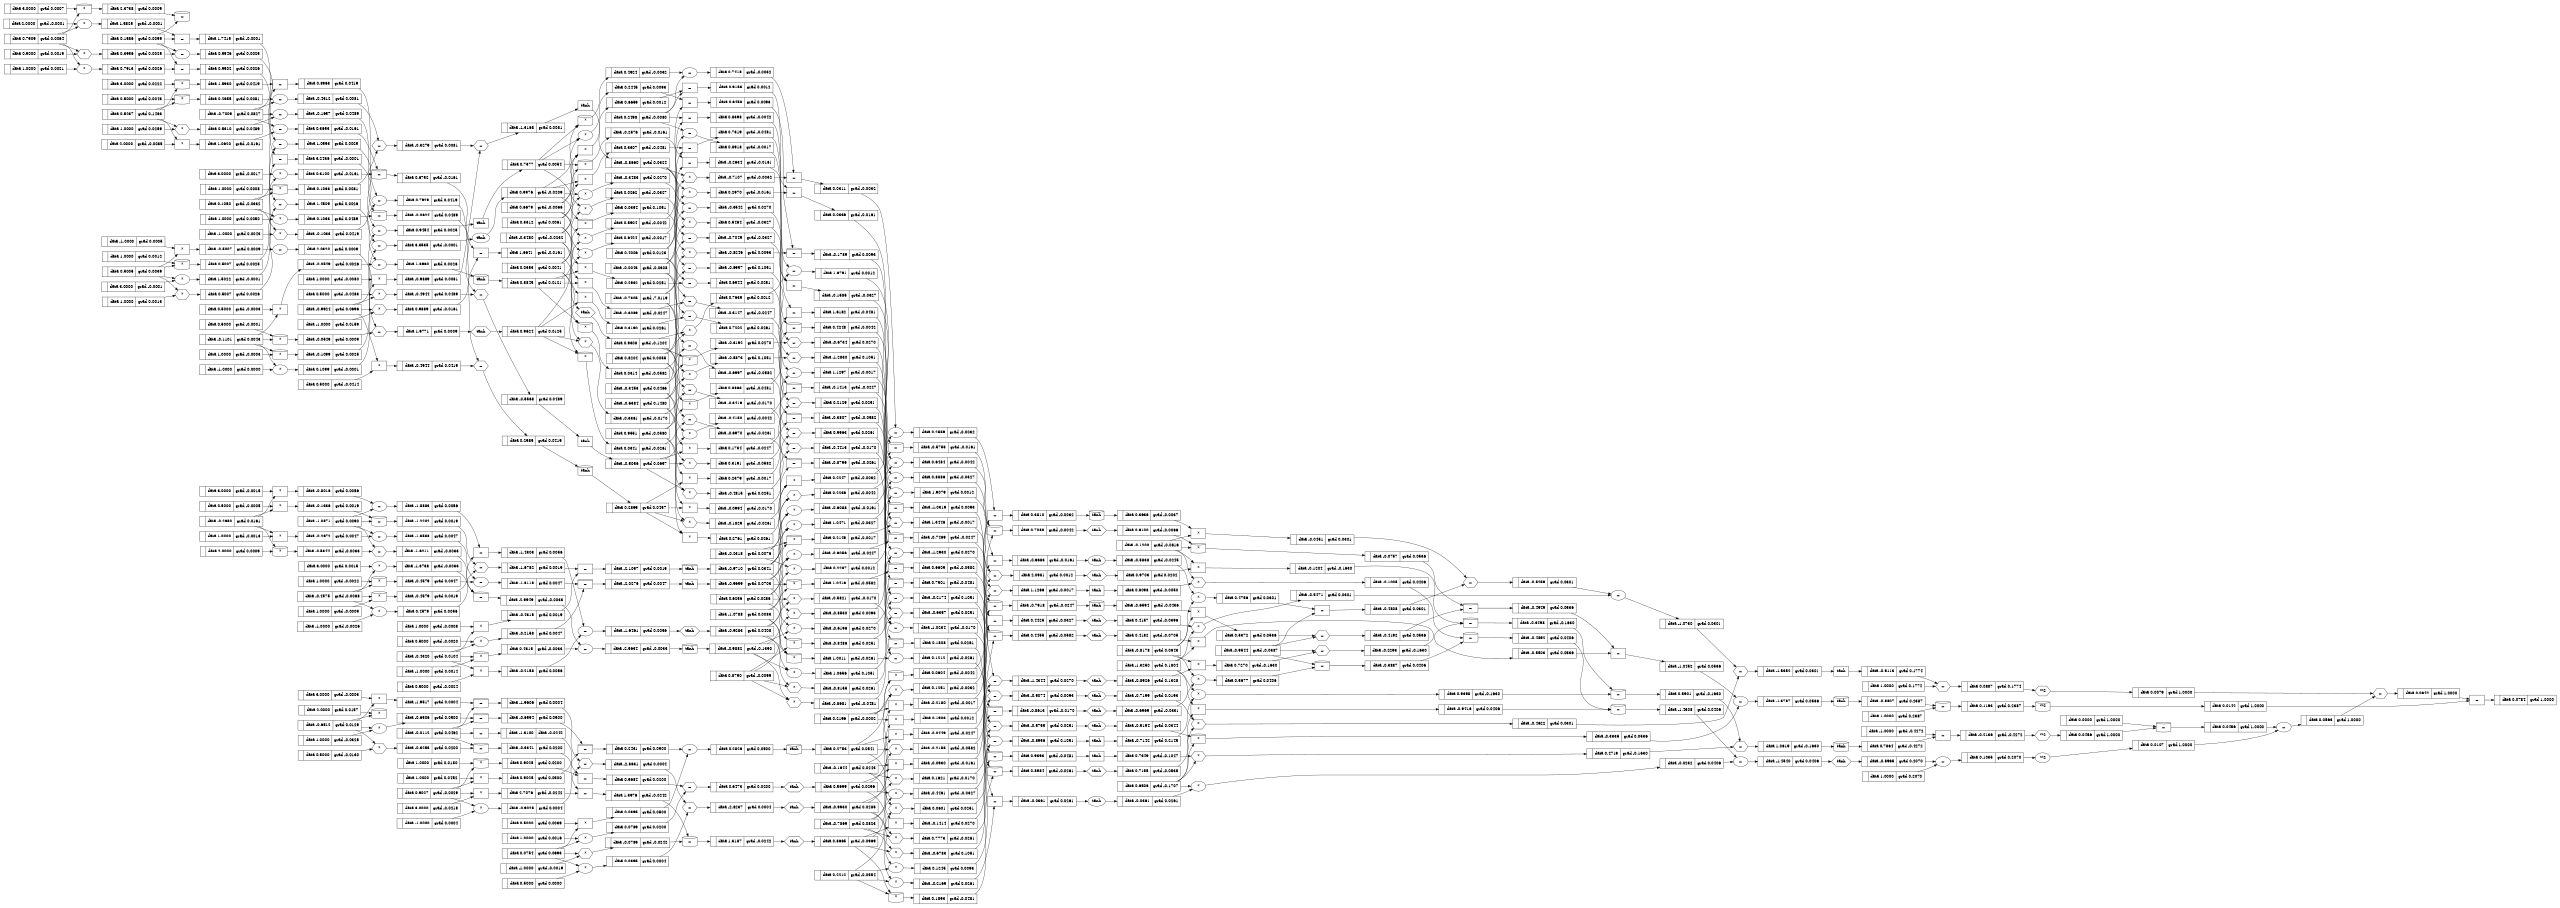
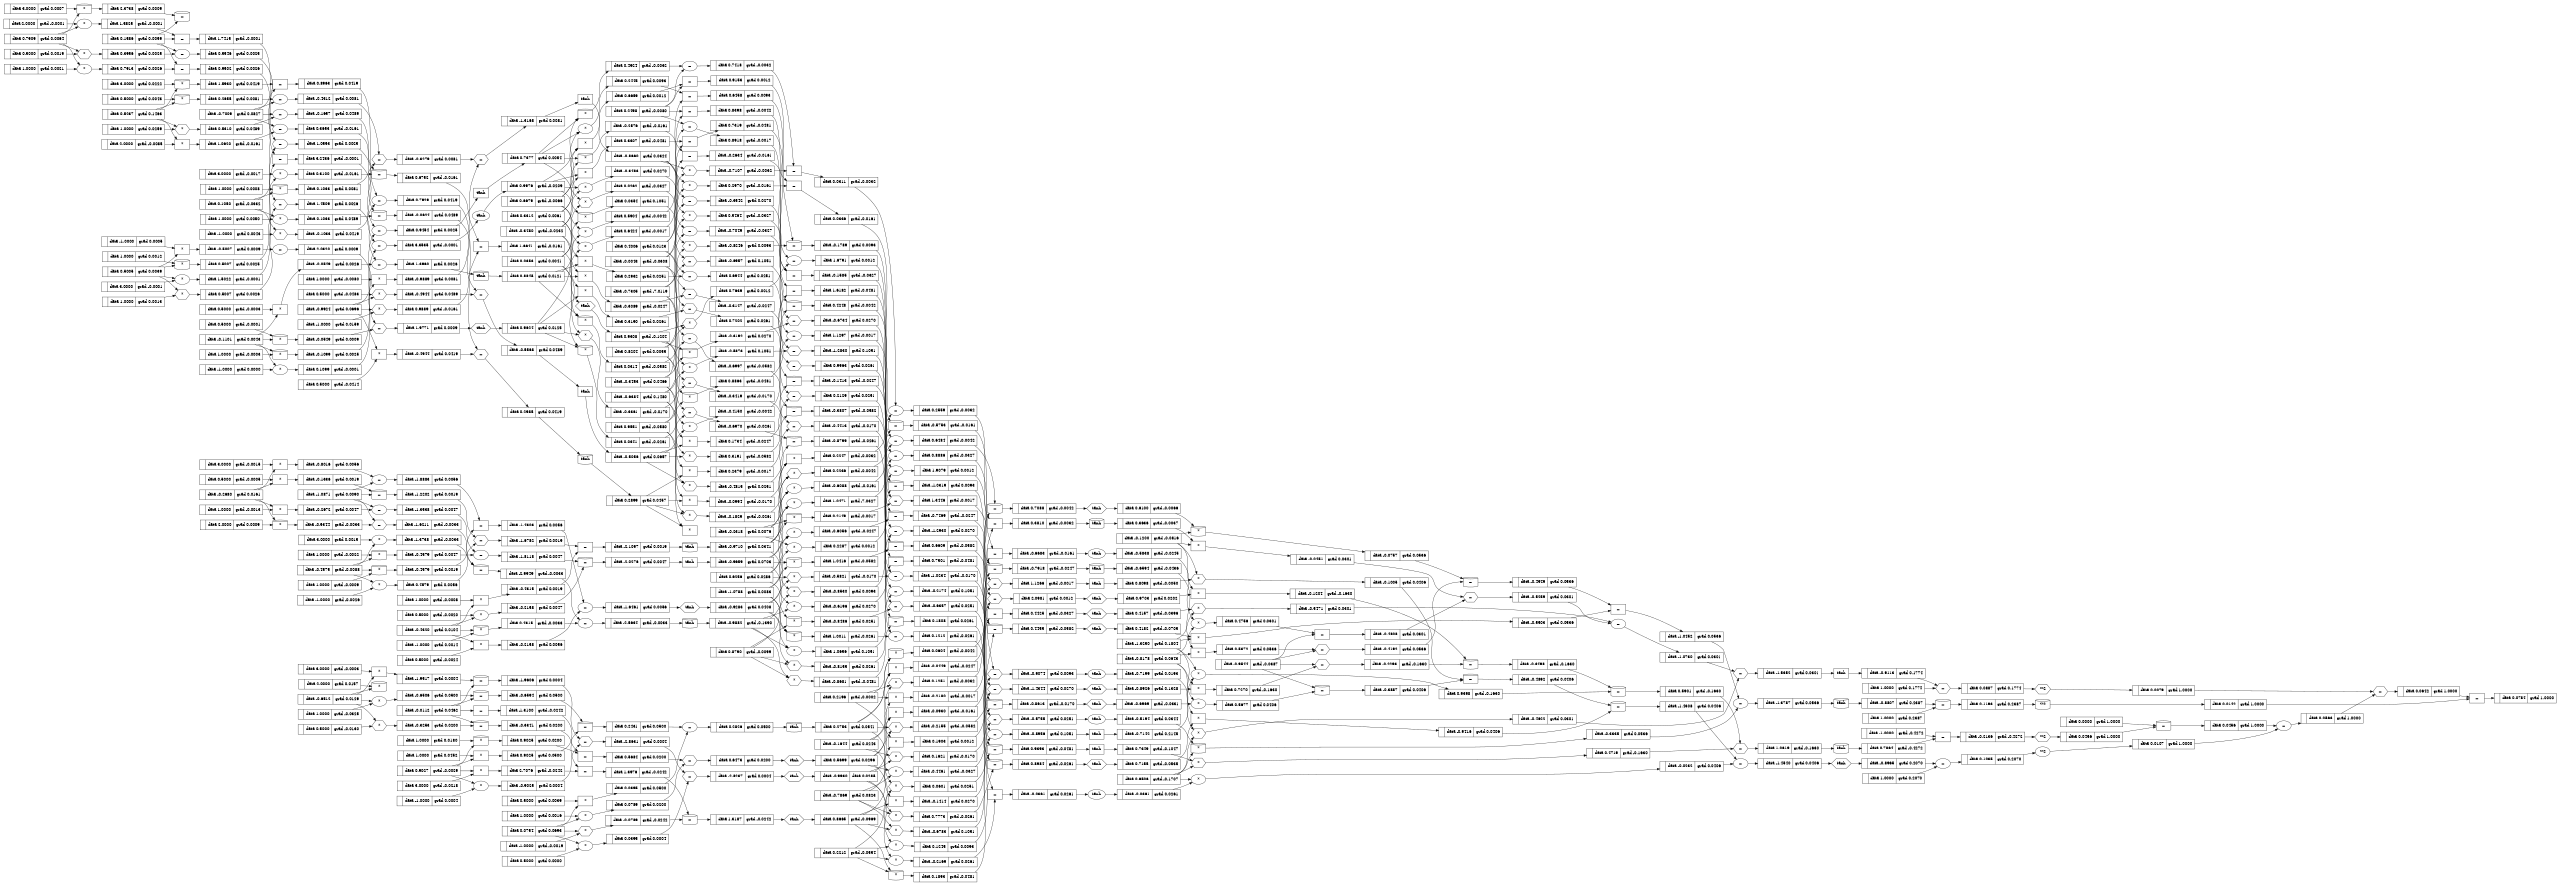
node "data 1.0471": text "grad -0.0327" -> "grad -7.0327"
node "data 0.2761": removed
node "data -1.3100": text "data -0.0242" -> "grad -0.0242"
node "data -0.9930": text "grad 0.0285" -> "data 0.0285"
